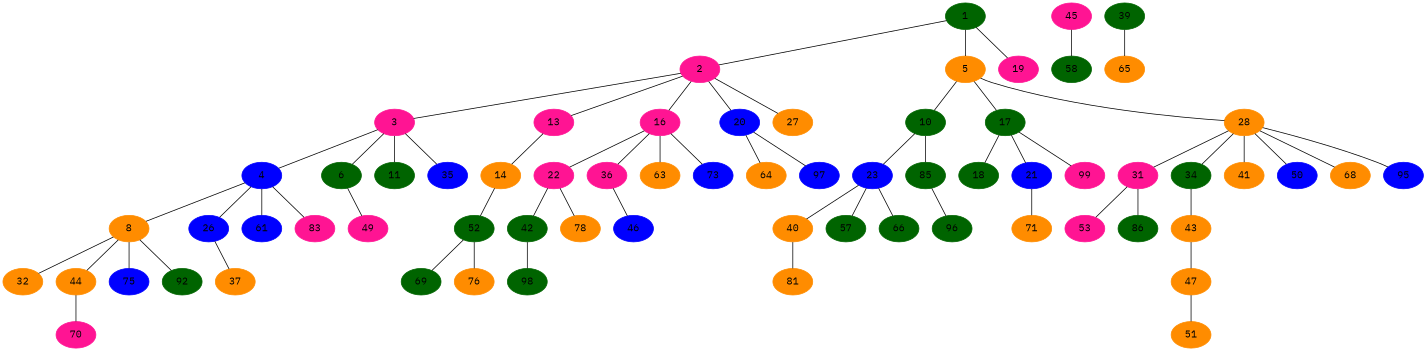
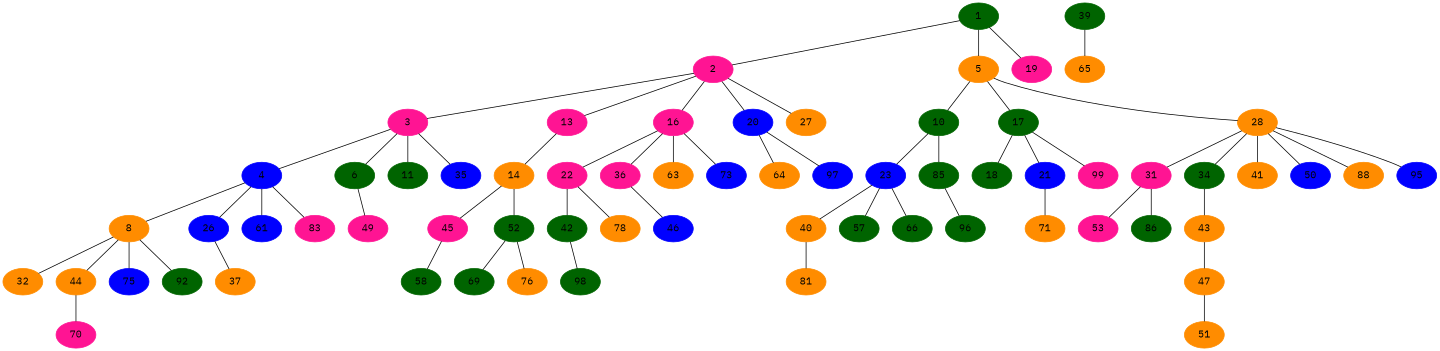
node "68": label "68" -> "88"
edge "14" -- "45": added
